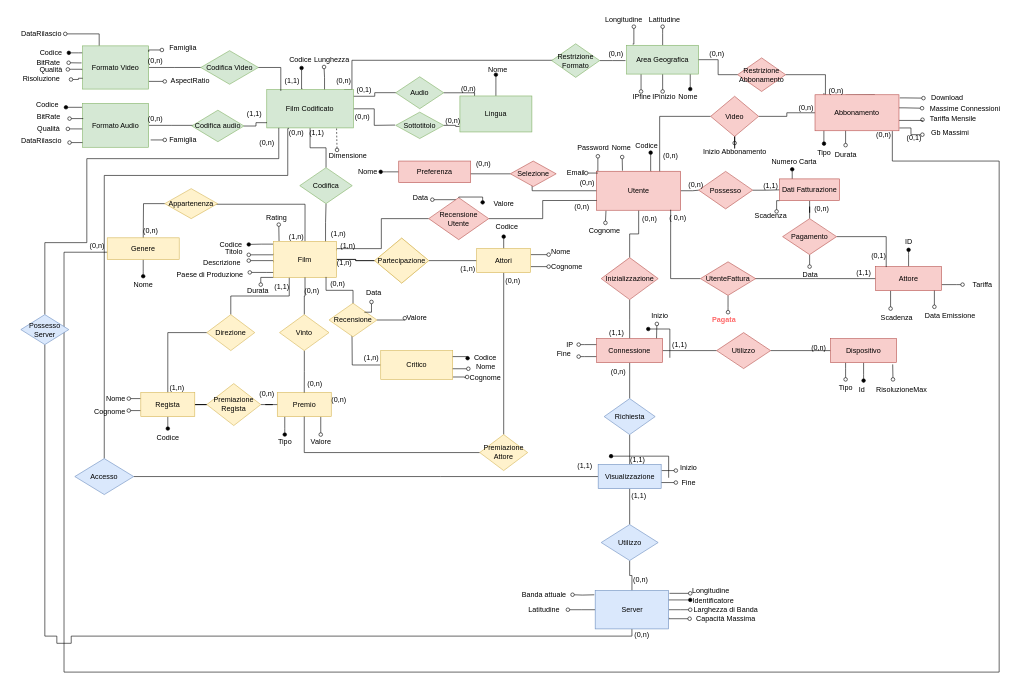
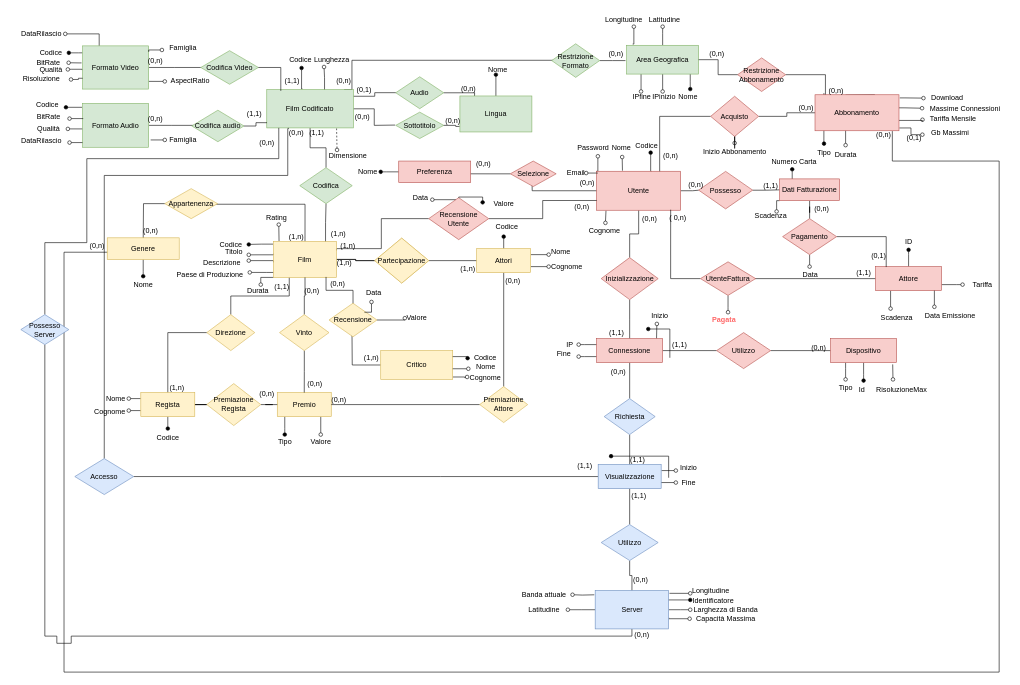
node "Video": label "Video" -> "Acquisto"
node "Premiazione Attore": moved (504, 453) -> (504, 405)
